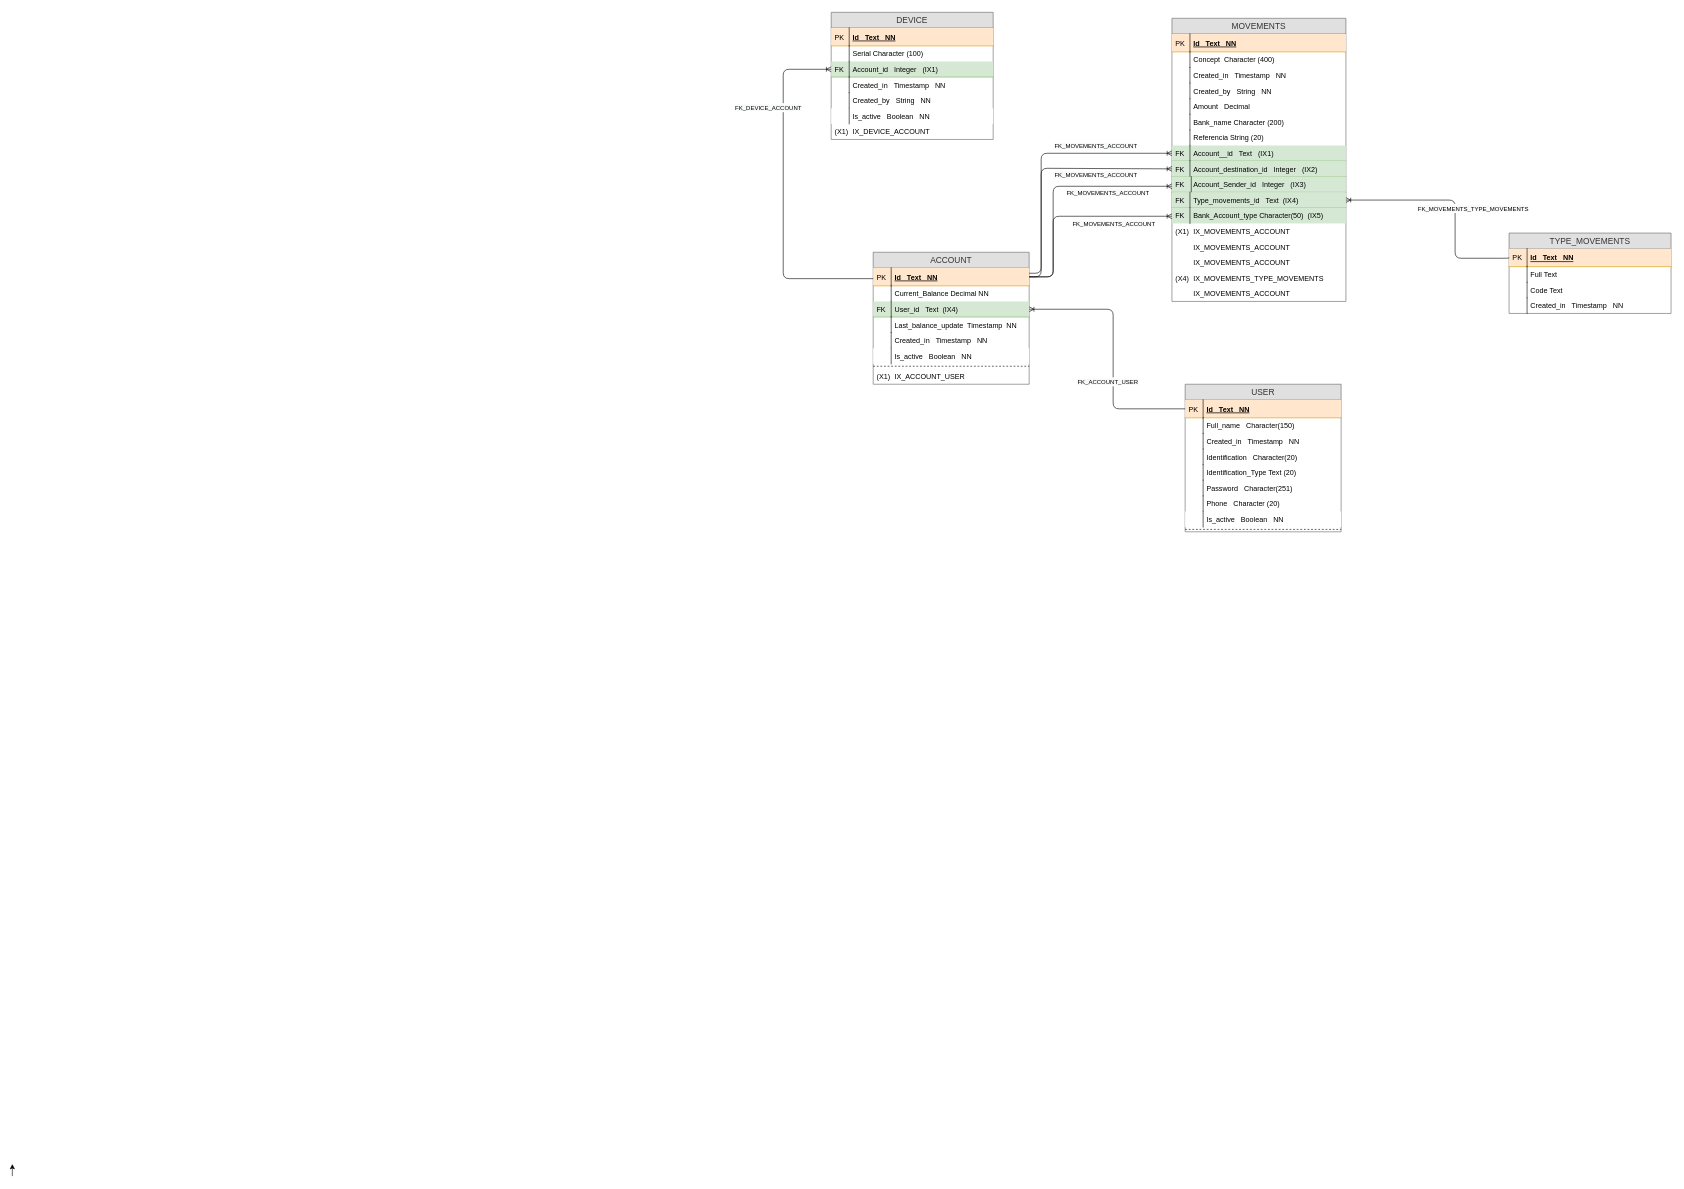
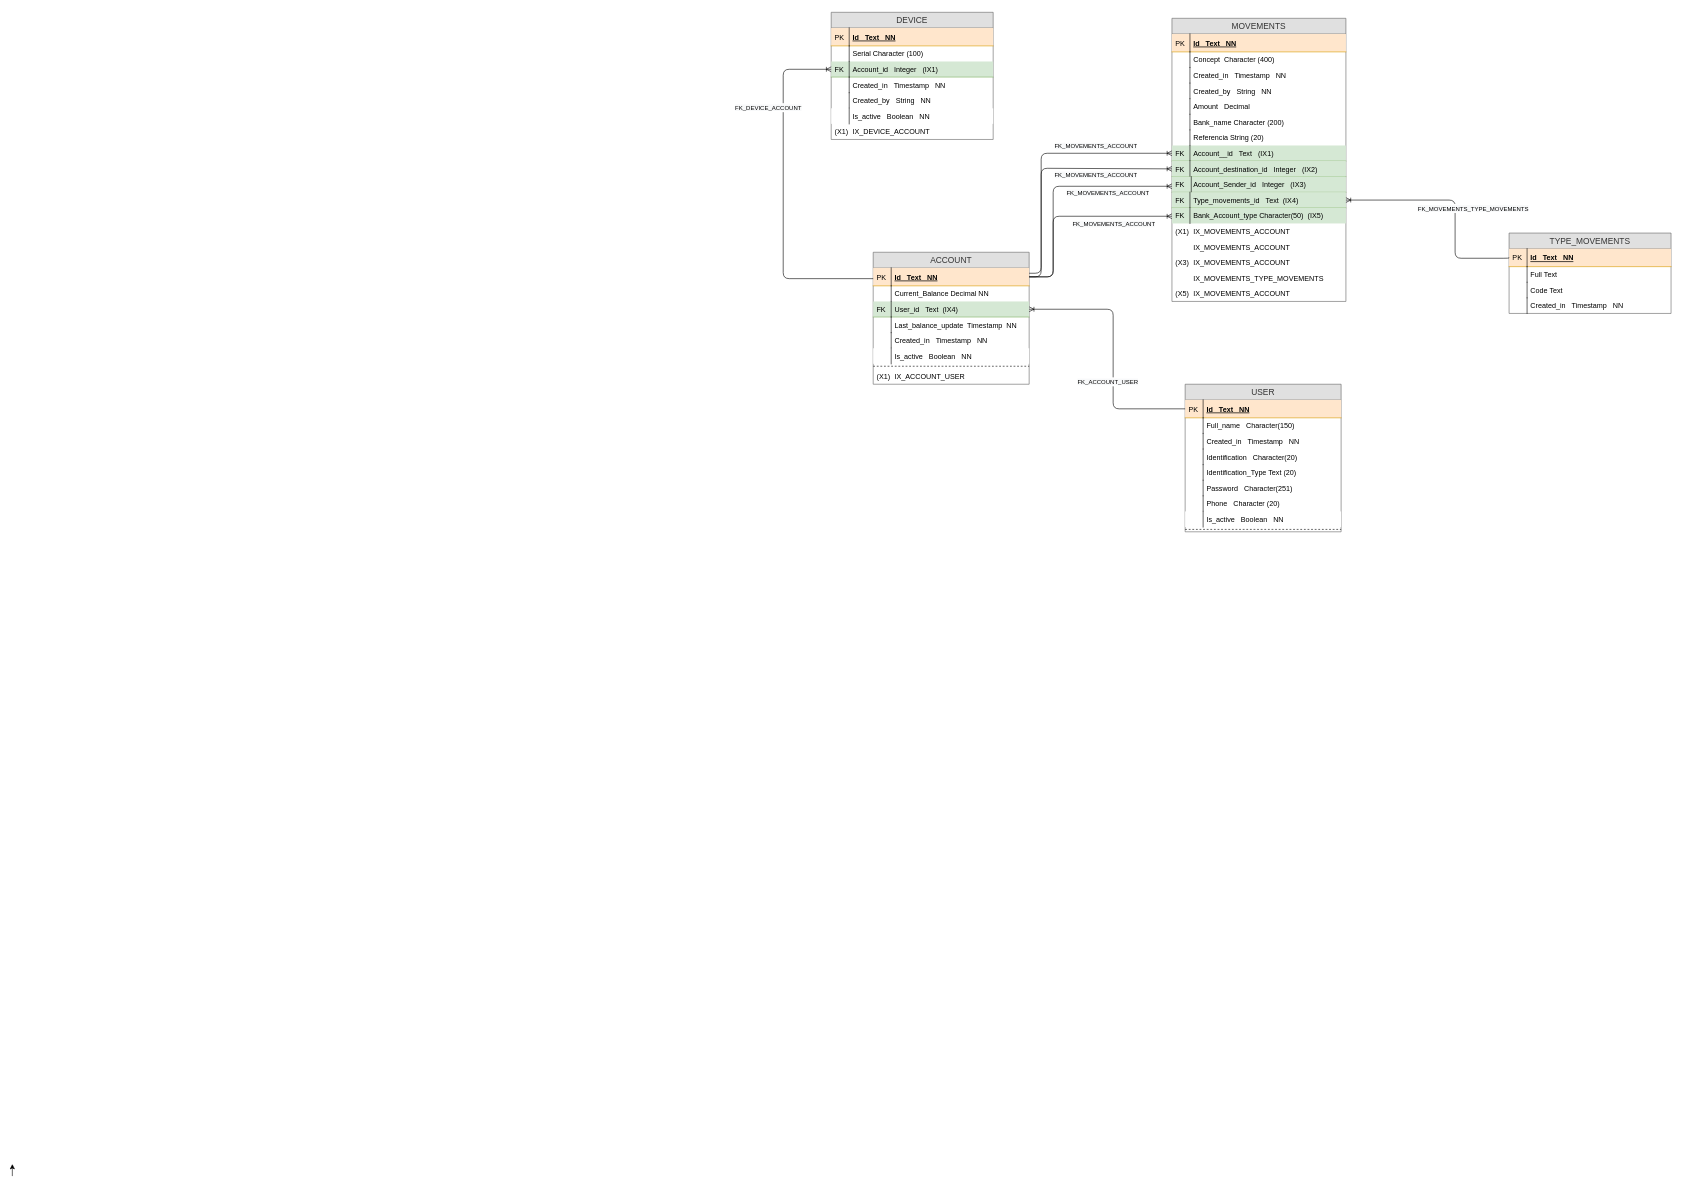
node "(X3)": added
node "(X4)": removed
node "(X5)": added
